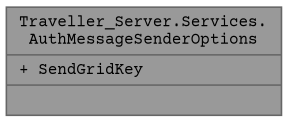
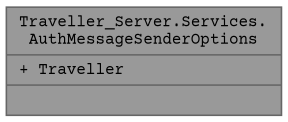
node "Traveller_Server.Services.": text "+ SendGridKey" -> "+ Traveller"
